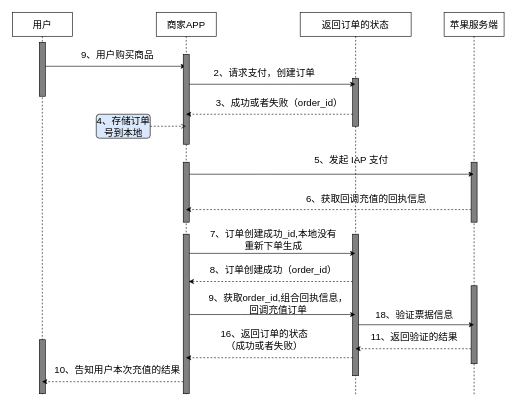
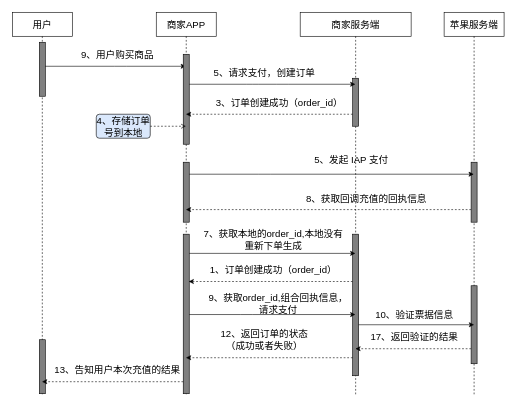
node "返回订单的状态": label "返回订单的状态" -> "商家服务端"
node "2、请求支付，创建订单": label "2、请求支付，创建订单" -> "5、请求支付，创建订单"
node "3、成功或者失败（order_id）": label "3、成功或者失败（order_id）" -> "3、订单创建成功（order_id）"
node "6、获取回调充值的回执信息": label "6、获取回调充值的回执信息" -> "8、获取回调充值的回执信息"
node "7、订单创建成功_id,本地没有 重新下单生成": label "7、订单创建成功_id,本地没有 重新下单生成" -> "7、获取本地的order_id,本地没有 重新下单生成"
node "8、订单创建成功（order_id）": label "8、订单创建成功（order_id）" -> "1、订单创建成功（order_id）"
node "9、获取order_id,组合回执信息， 回调充值订单": label "9、获取order_id,组合回执信息， 回调充值订单" -> "9、获取order_id,组合回执信息， 请求支付"
node "18、验证票据信息": label "18、验证票据信息" -> "10、验证票据信息"
node "11、返回验证的结果": label "11、返回验证的结果" -> "17、返回验证的结果"
node "16、返回订单的状态 （成功或者失败）": label "16、返回订单的状态 （成功或者失败）" -> "12、返回订单的状态 （成功或者失败）"
node "10、告知用户本次充值的结果": label "10、告知用户本次充值的结果" -> "13、告知用户本次充值的结果"
